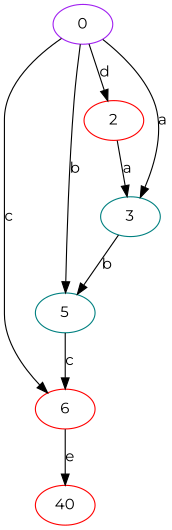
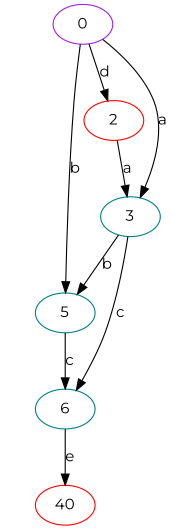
edge "0" -> "6": now "3" -> "6"
node "6": color red -> teal
